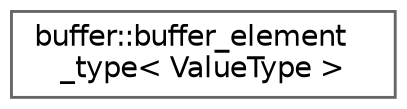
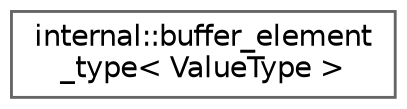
node "buffer::buffer_element _type< ValueType >": label "buffer::buffer_element _type< ValueType >" -> "internal::buffer_element _type< ValueType >"
